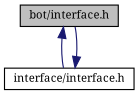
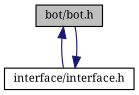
node "bot/interface.h": label "bot/interface.h" -> "bot/bot.h"
